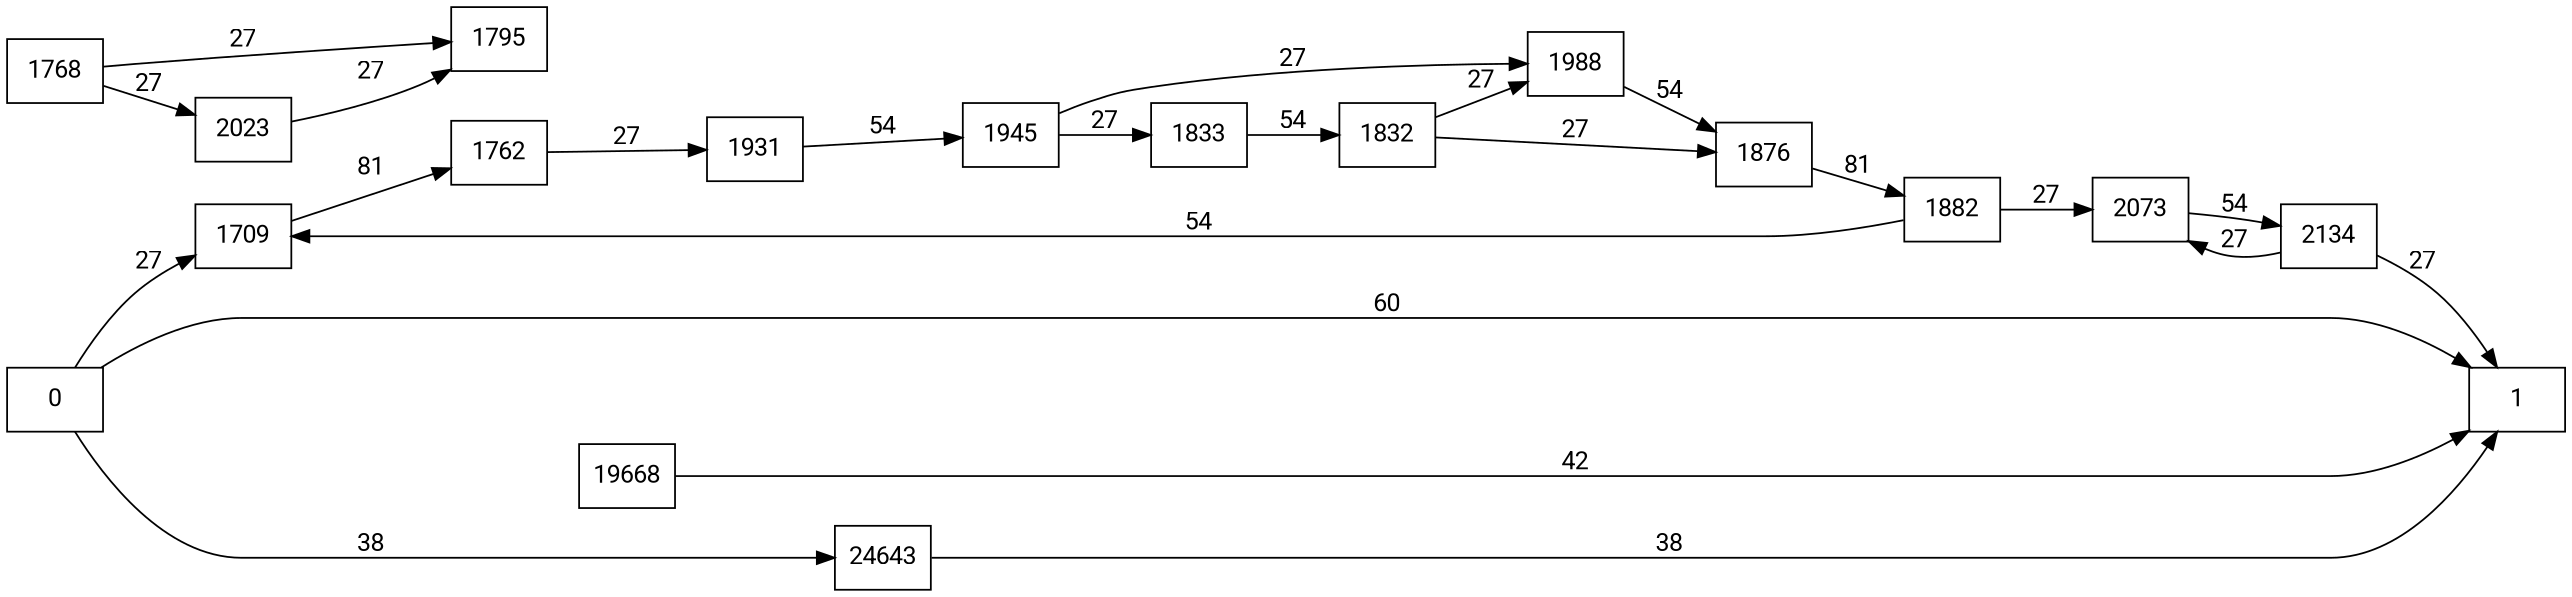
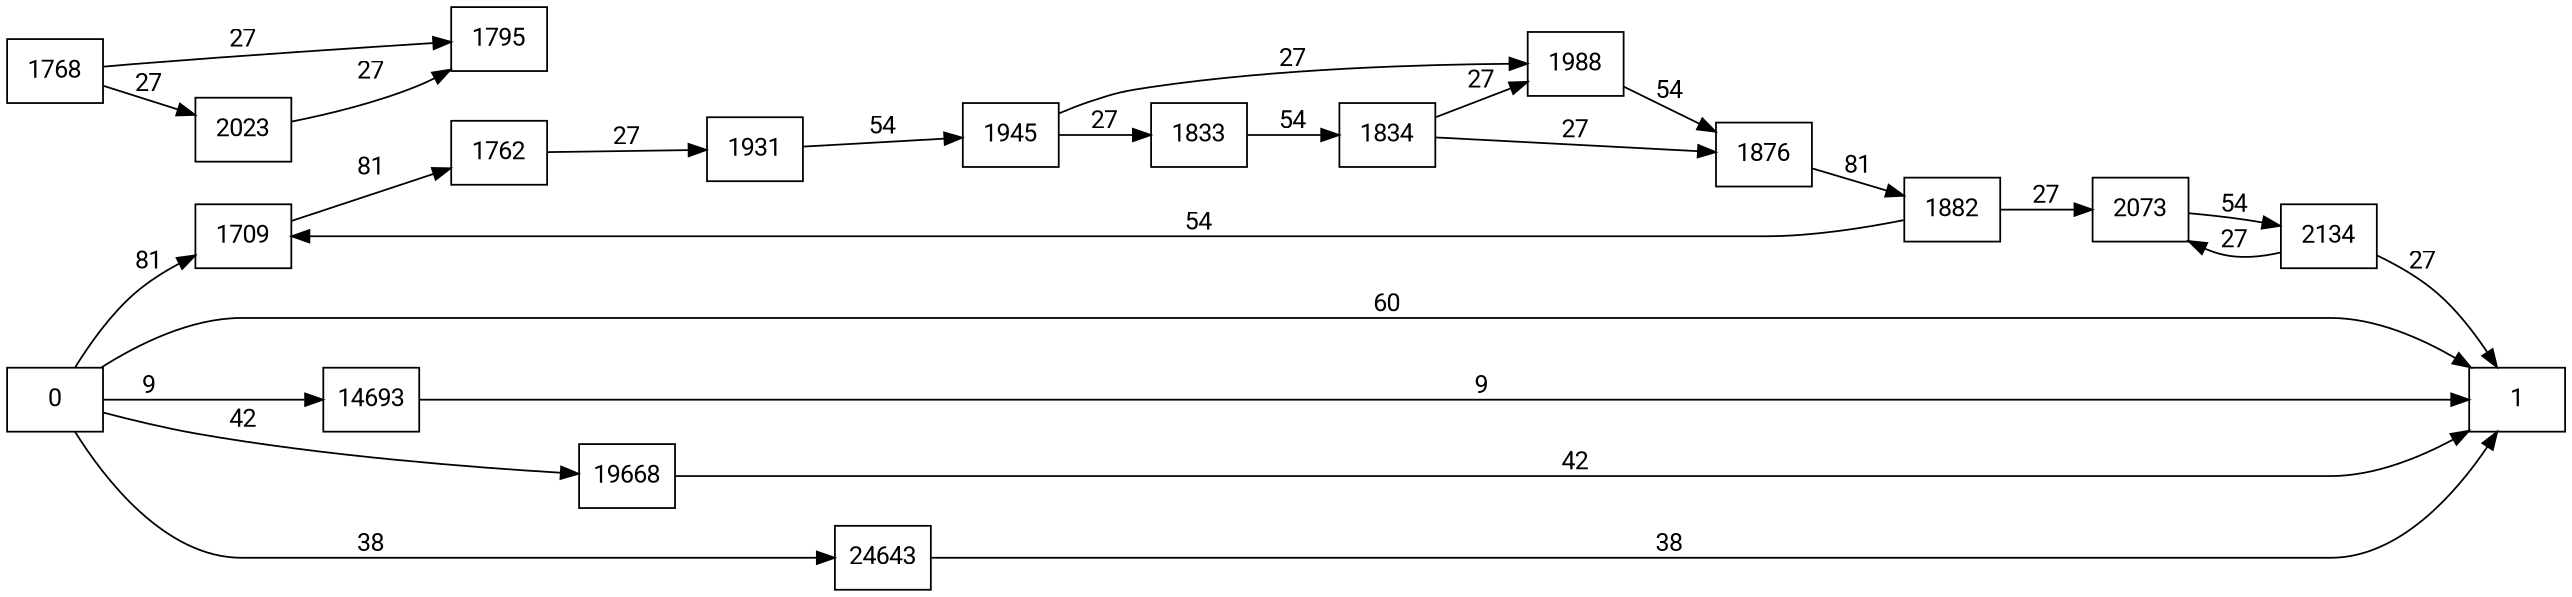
node "1832": label "1832" -> "1834"
edge "0" -> "1709": label "27" -> "81"
node "14693": added
edge "0" -> "19668": added, label "42"
